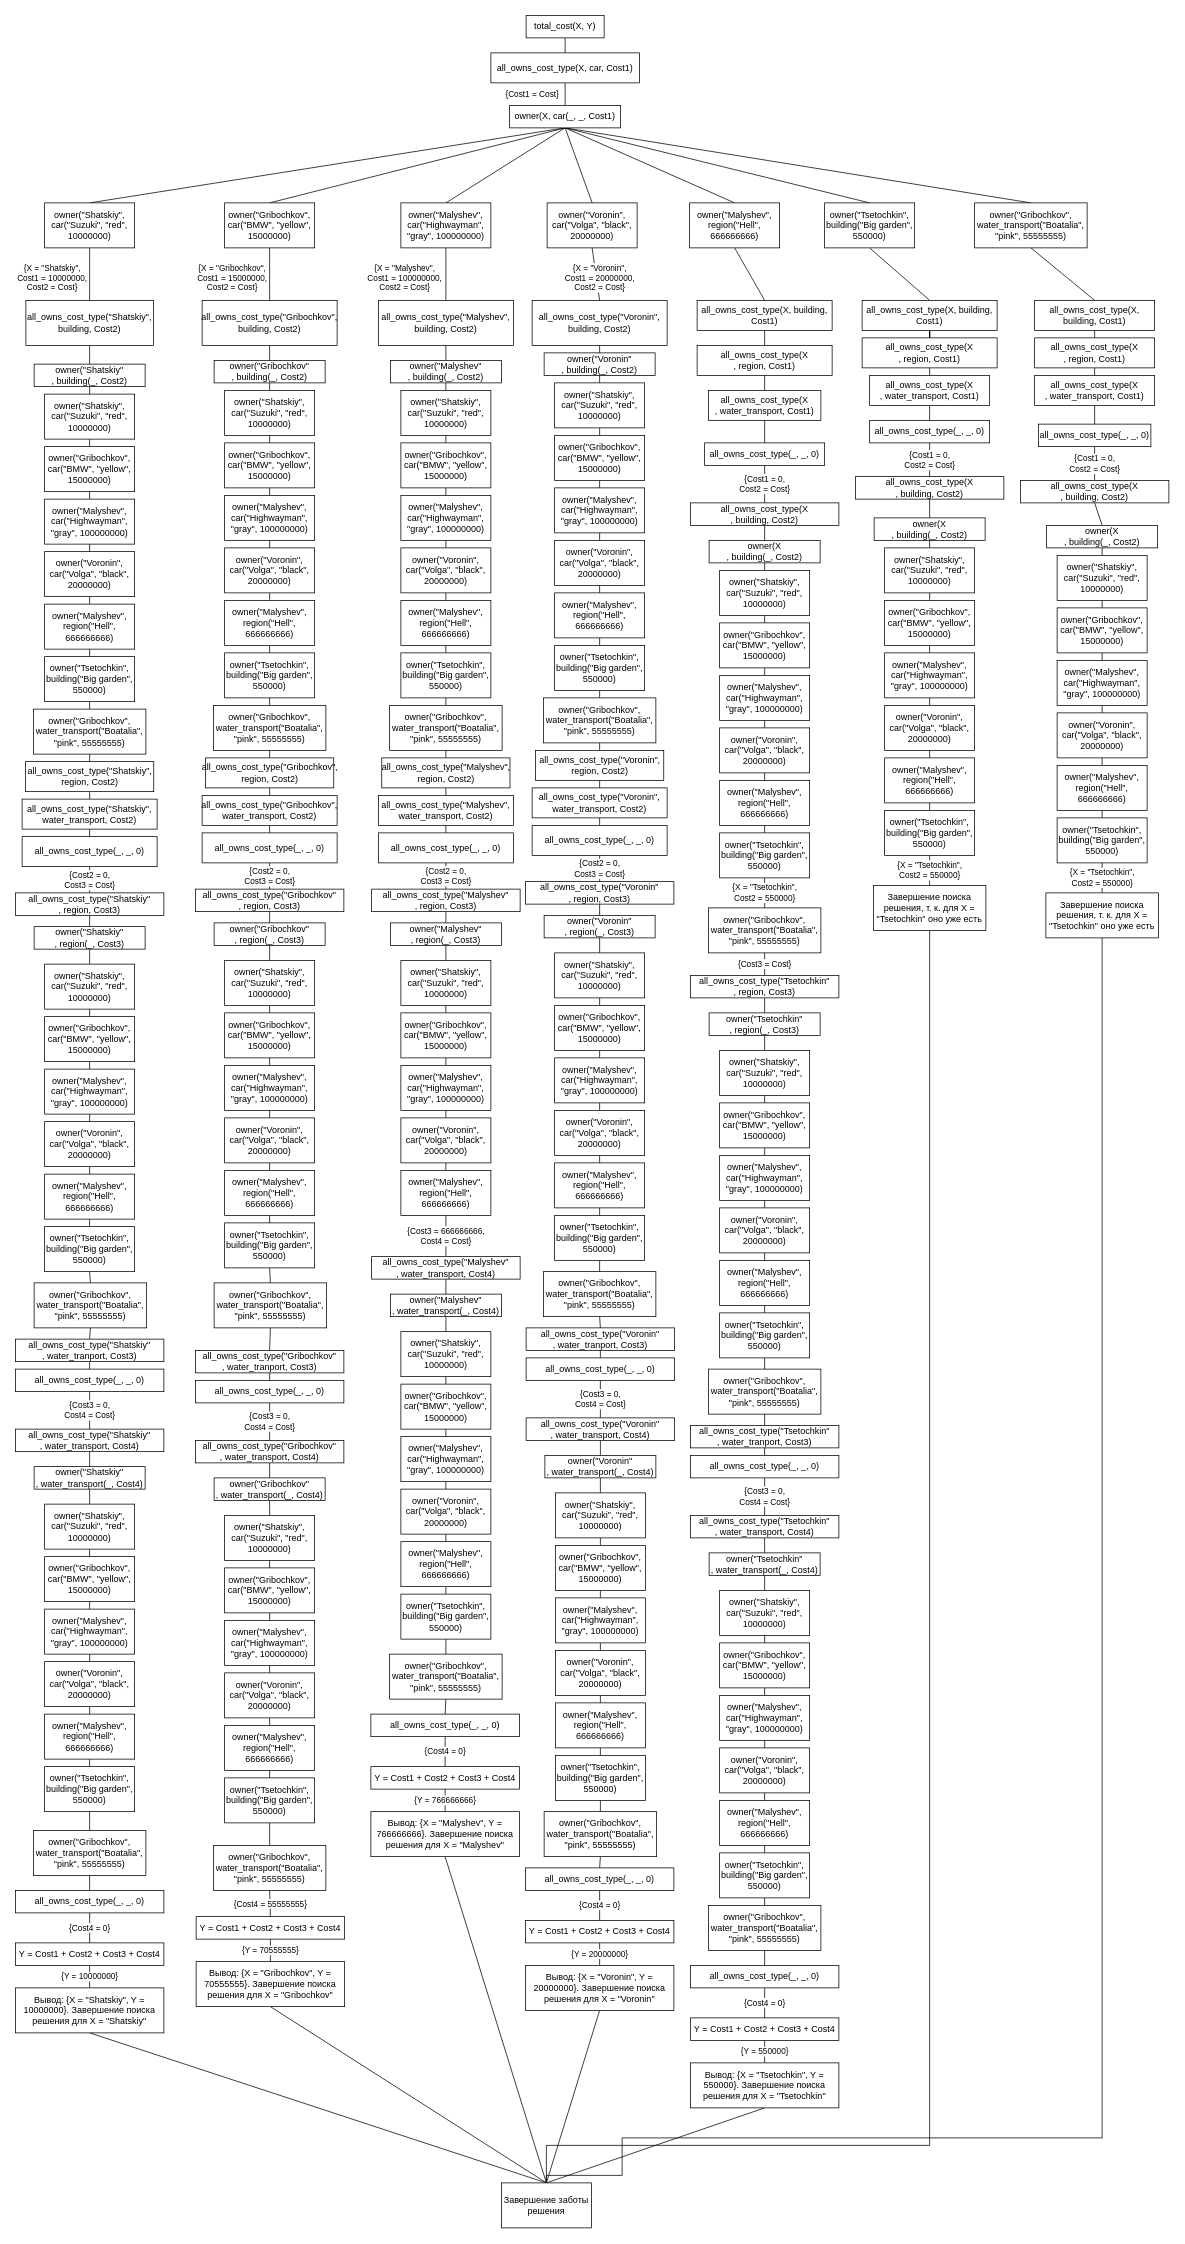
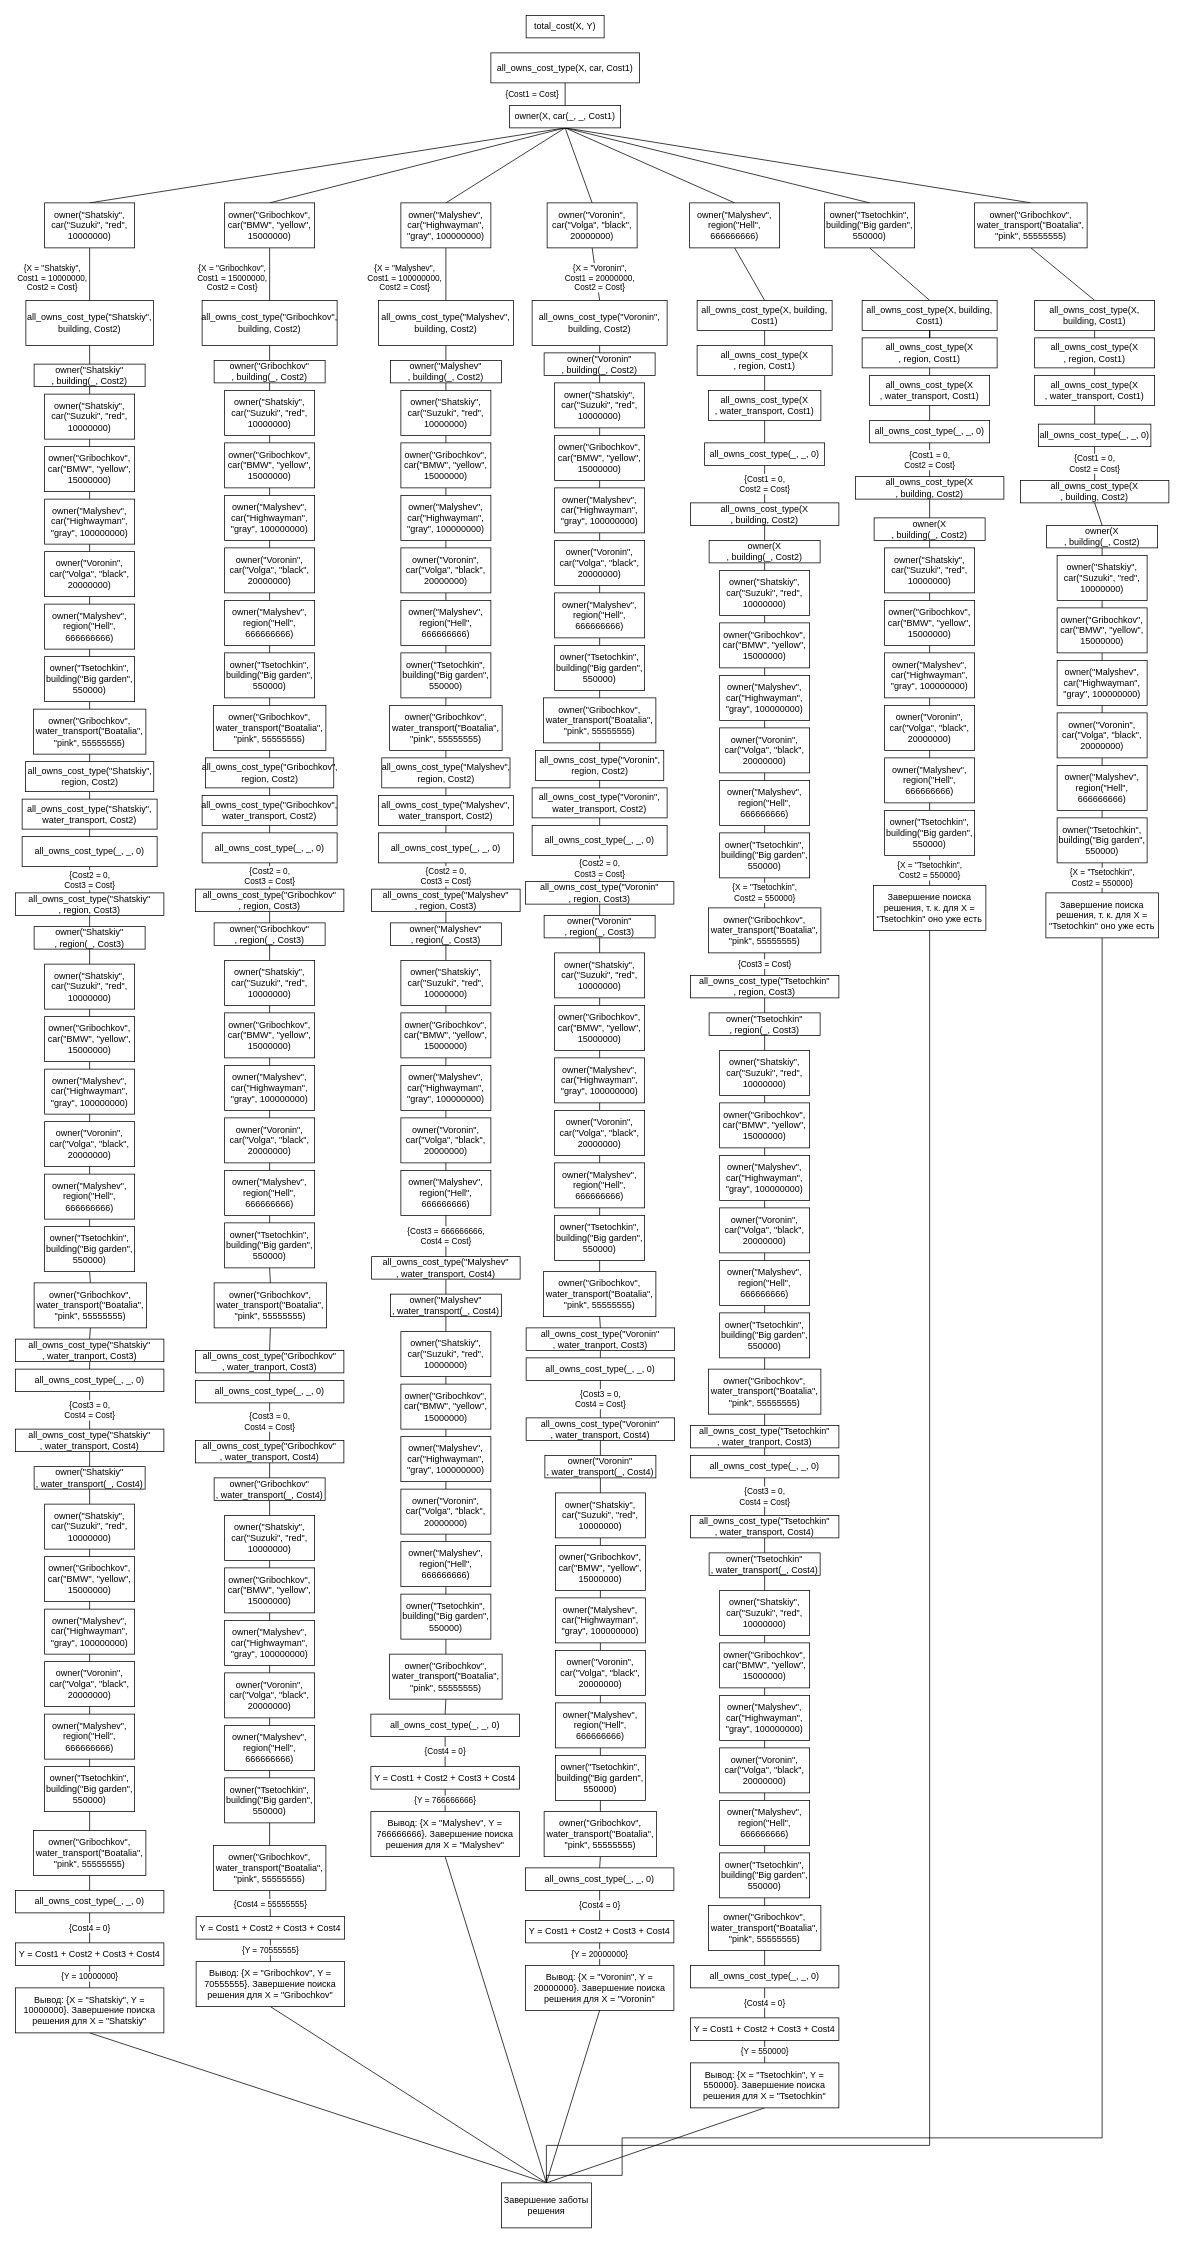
edge "total_cost(X, Y)" -- "all_owns_cost_type(X, car, Cost1)": removed
